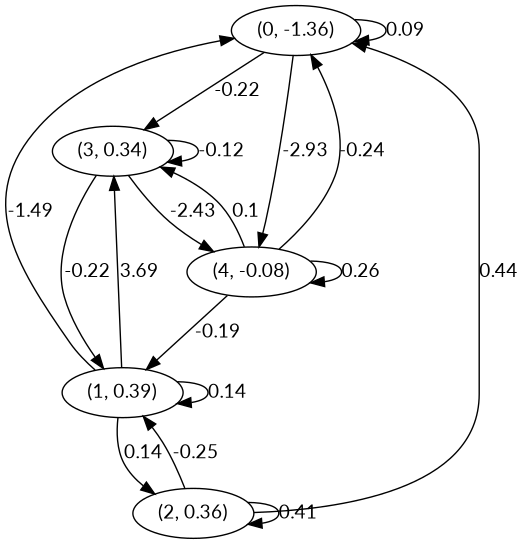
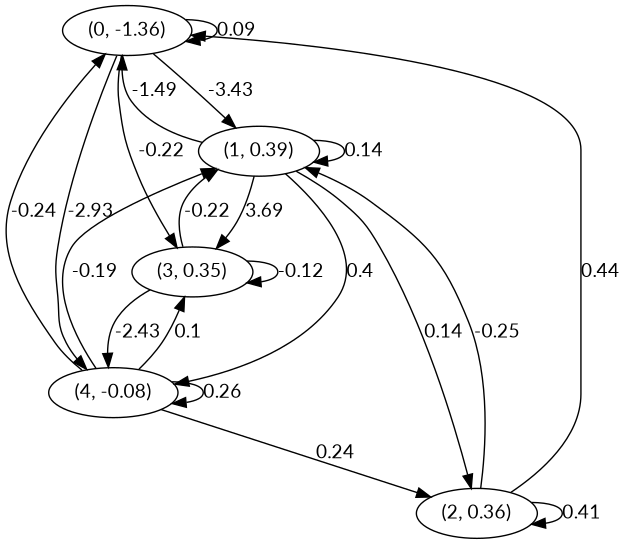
edge "(0, -1.36)" -> "(1, 0.39)": added, label "-3.43"
node "(3, 0.34)": label "(3, 0.34)" -> "(3, 0.35)"
edge "(1, 0.39)" -> "(4, -0.08)": added, label "0.4"
edge "(4, -0.08)" -> "(2, 0.36)": added, label "0.24"
